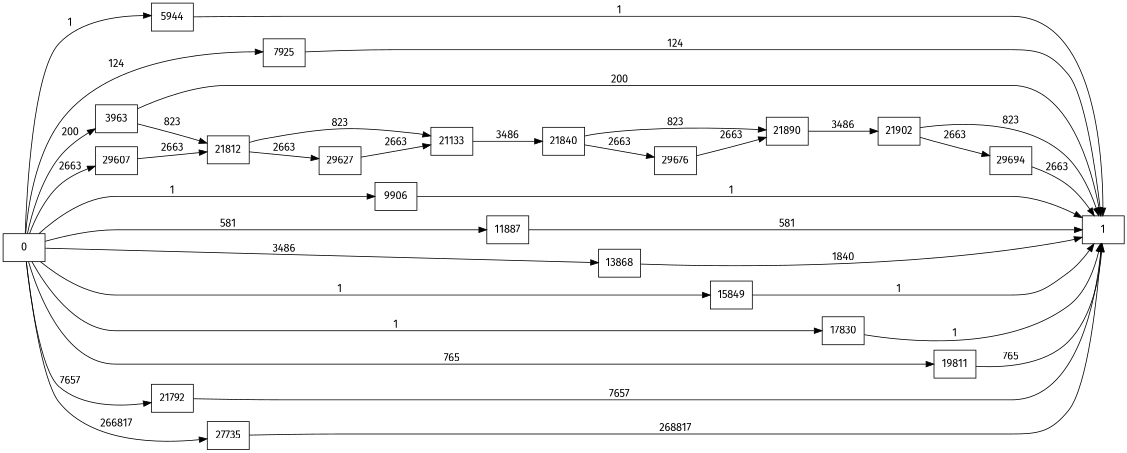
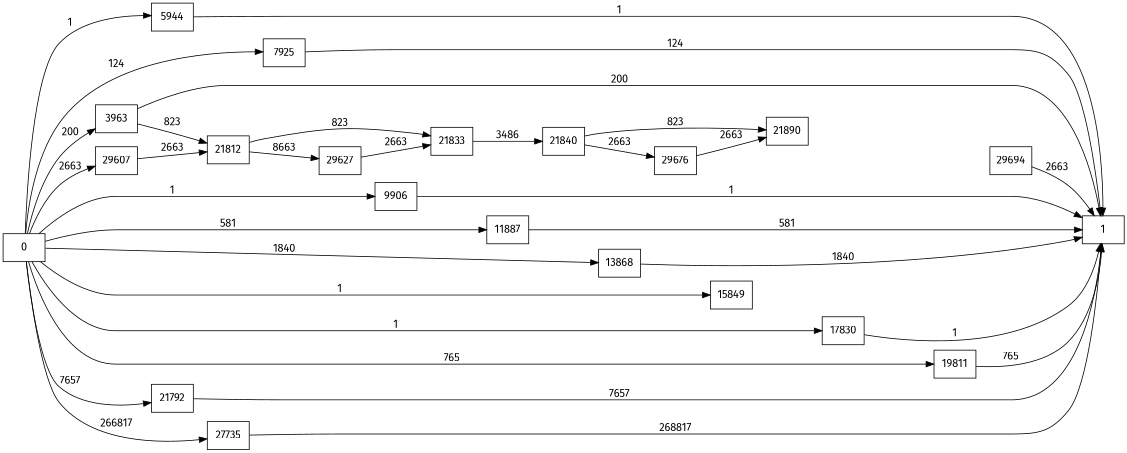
node "21902": removed
node "21133": label "21133" -> "21833"
edge "21812" -> "29627": label "2663" -> "8663"
edge "0" -> "13868": label "3486" -> "1840"
edge "15849" -> "1": removed, label "1"
